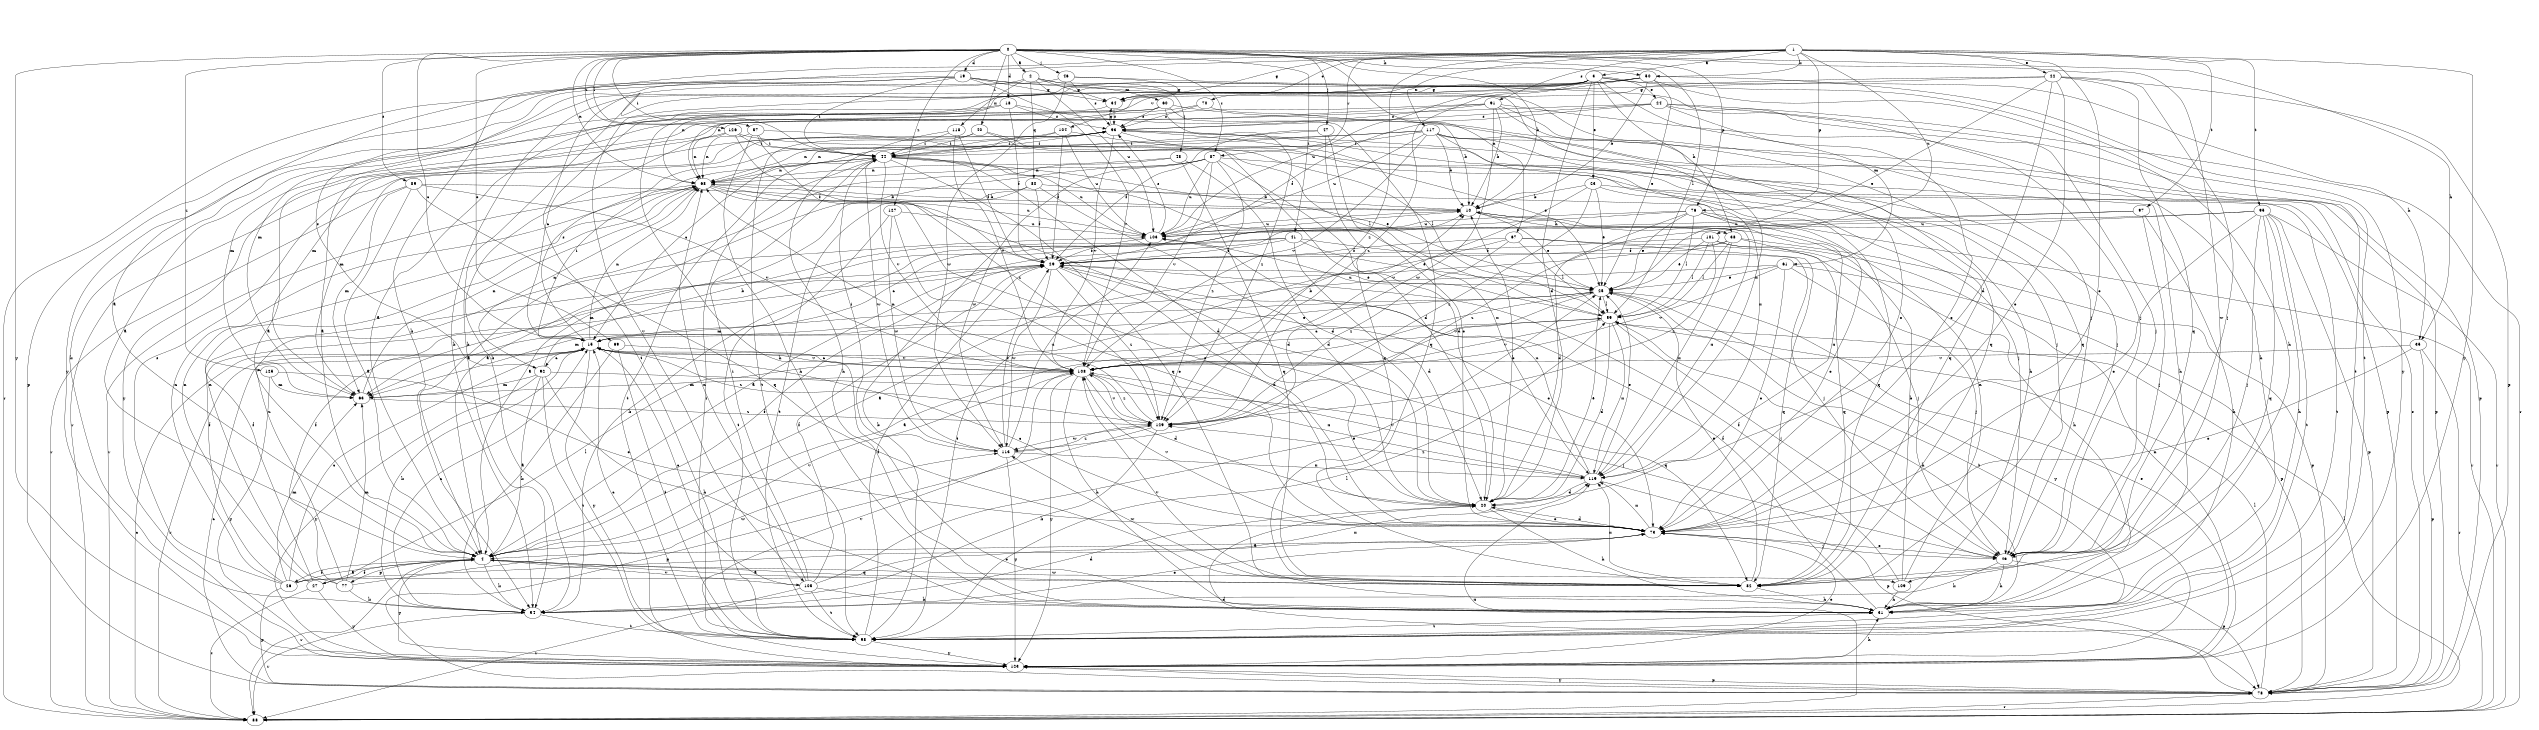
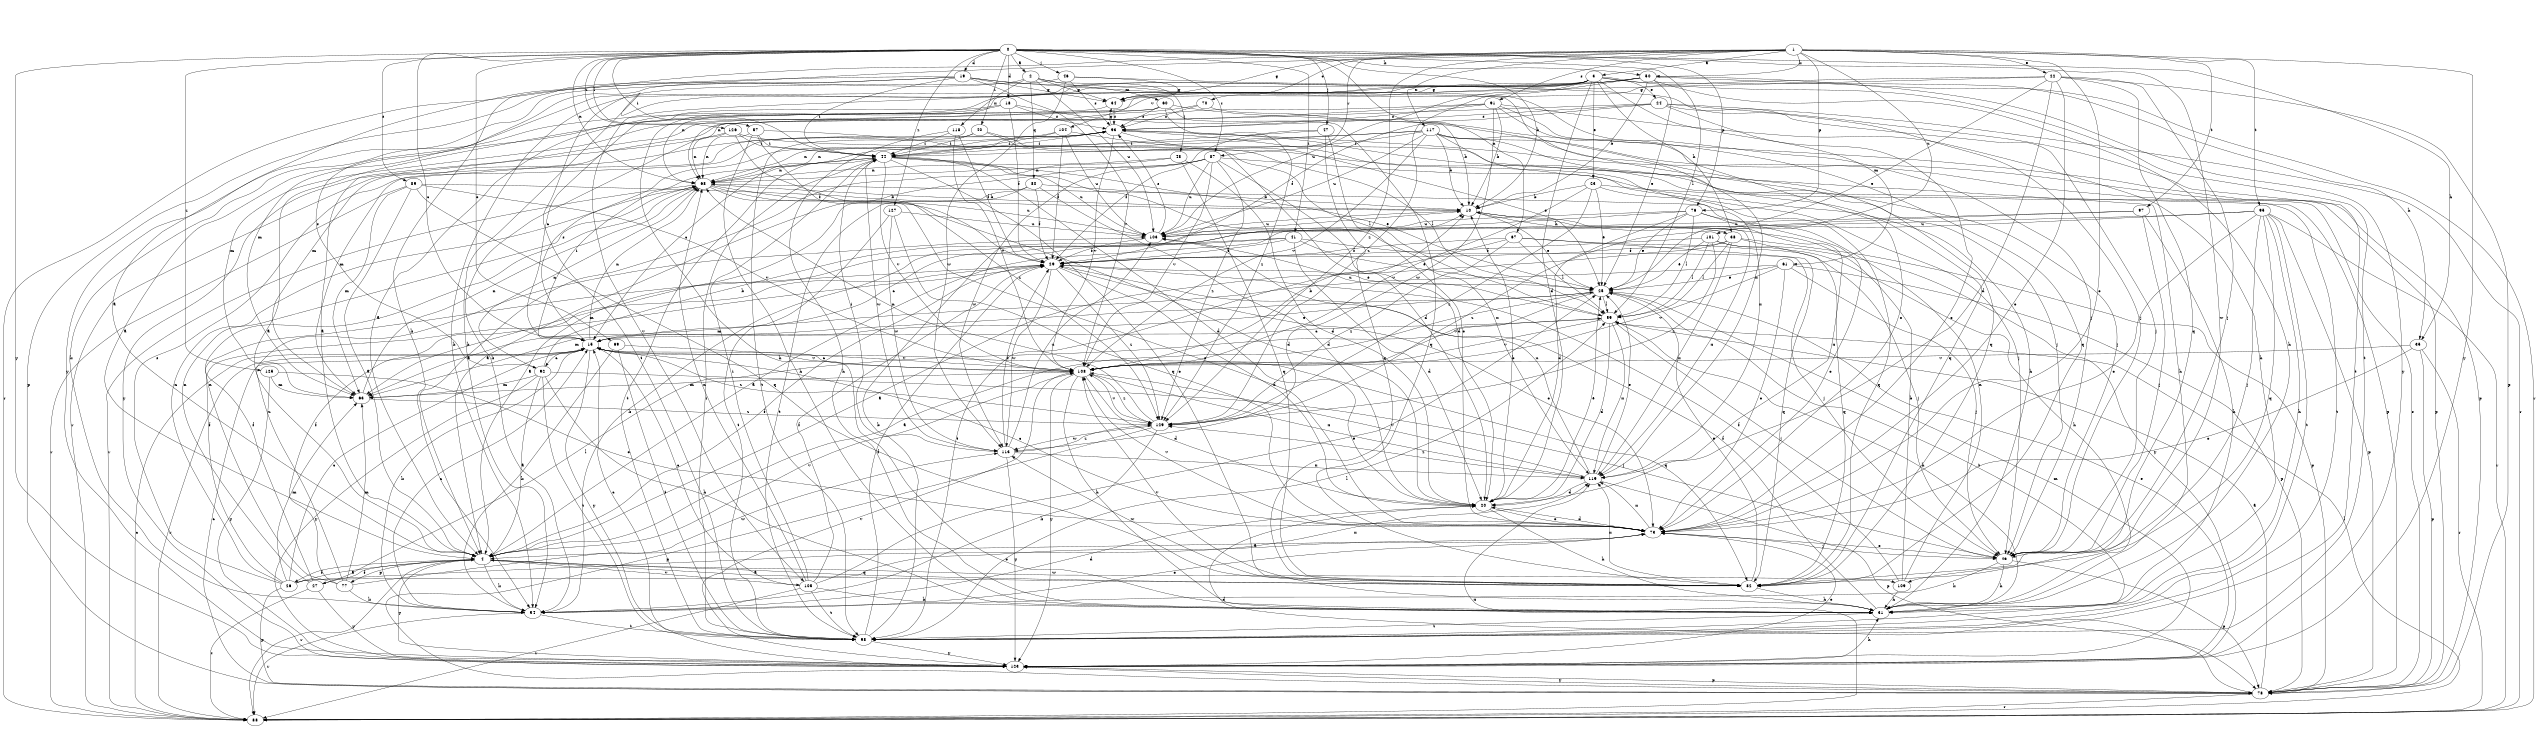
edge "101" -> "123": label "n" -> "y"
edge "25" -> "123": label "y" -> "m"
edge "78" -> "59": label "l" -> "a"
edge "76" -> "88": now "50" -> "88"
